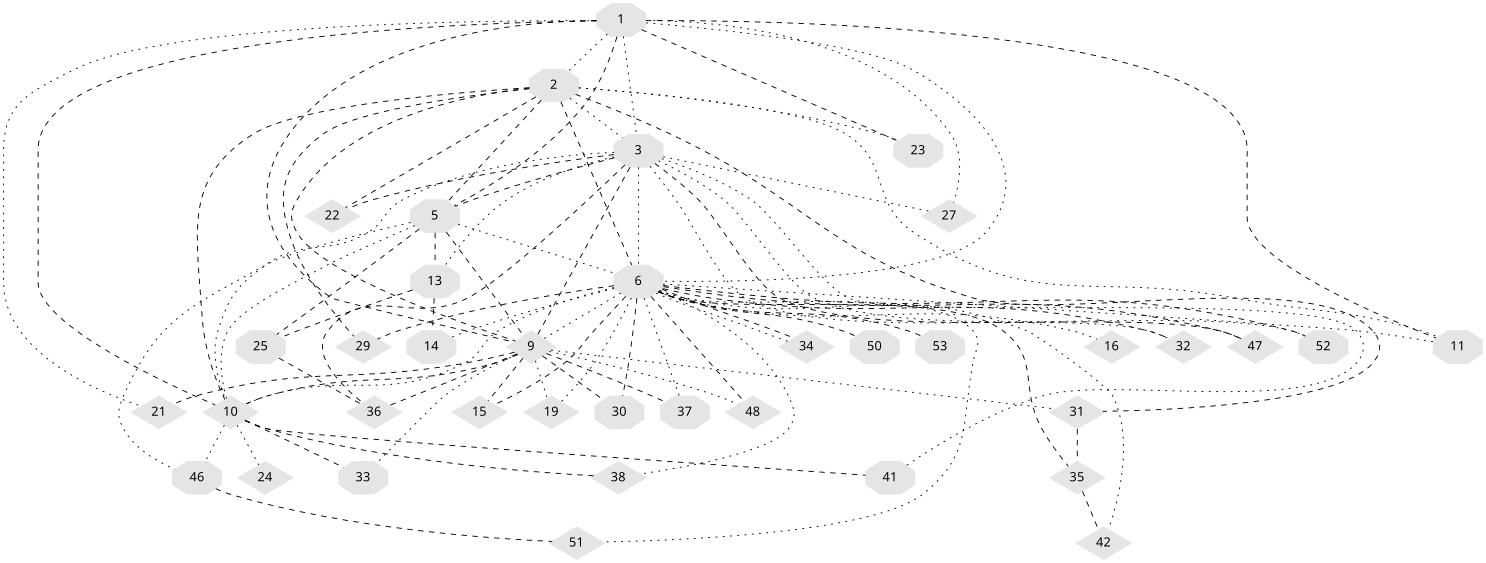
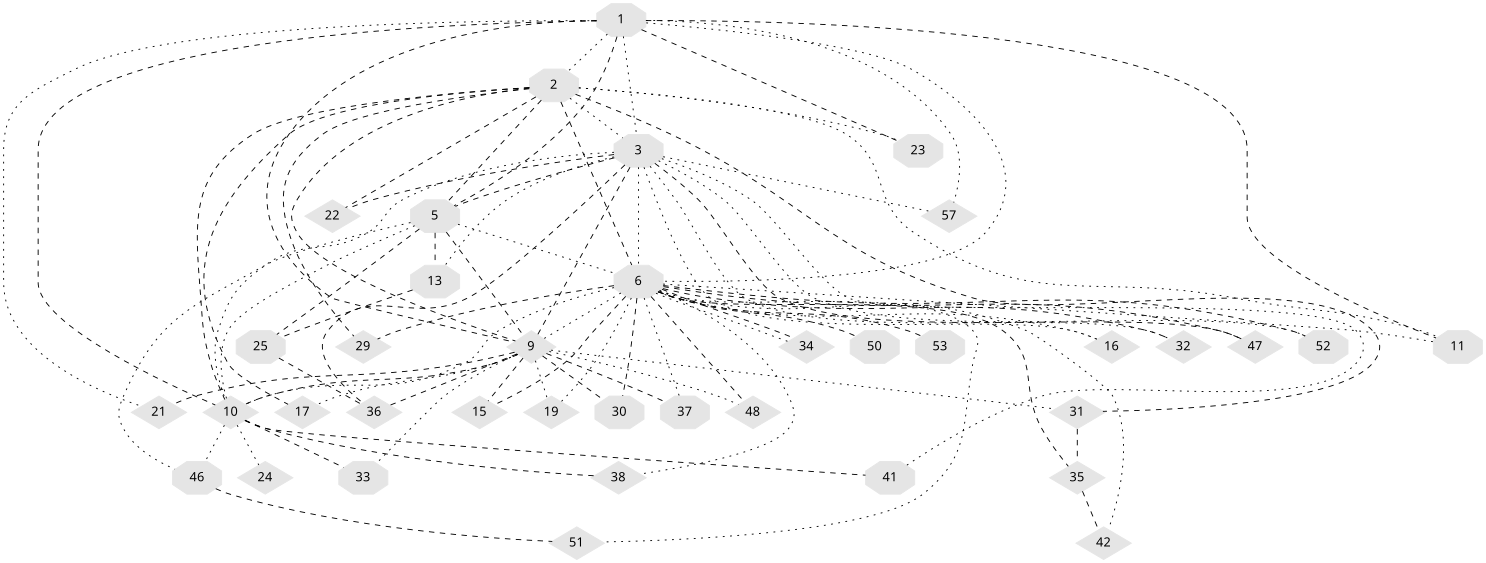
node "27": label "27" -> "57"
edge "3" -- "16": added
node "14": removed
node "17": added
